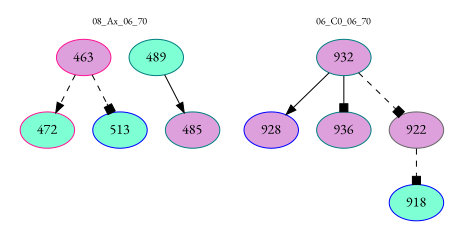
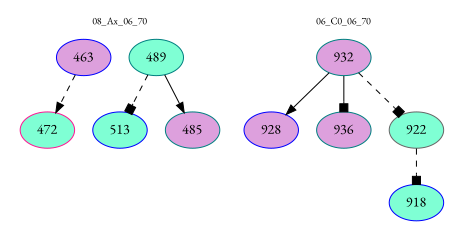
node "463": color deeppink -> blue
edge "463" -> "513": now "489" -> "513"
node "922": fillcolor plum -> aquamarine
